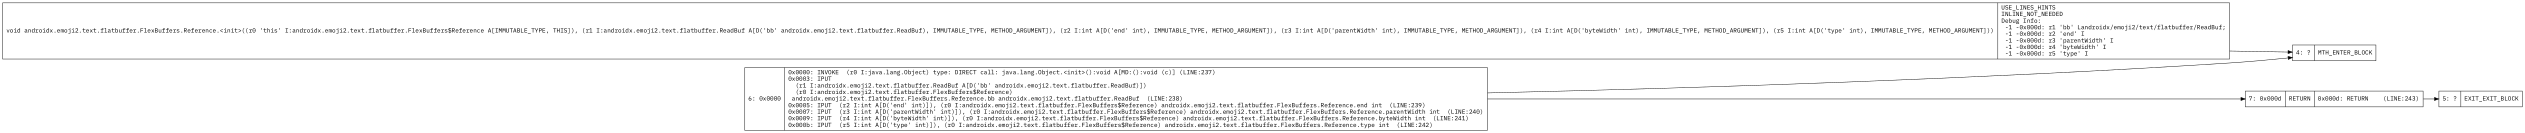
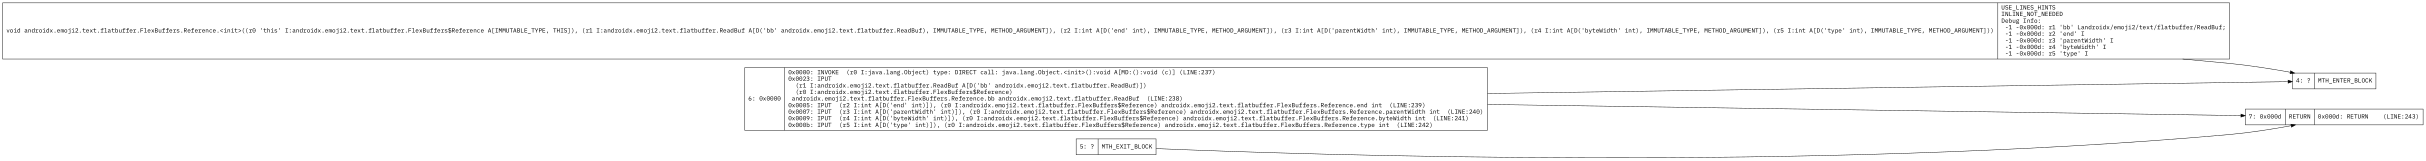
node "6: 0x0000": text "0x0003: IPUT" -> "0x0023: IPUT"
edge "7: 0x000d" -> "5: ?": reversed
node "5: ?": text "EXIT_EXIT_BLOCK" -> "MTH_EXIT_BLOCK"
